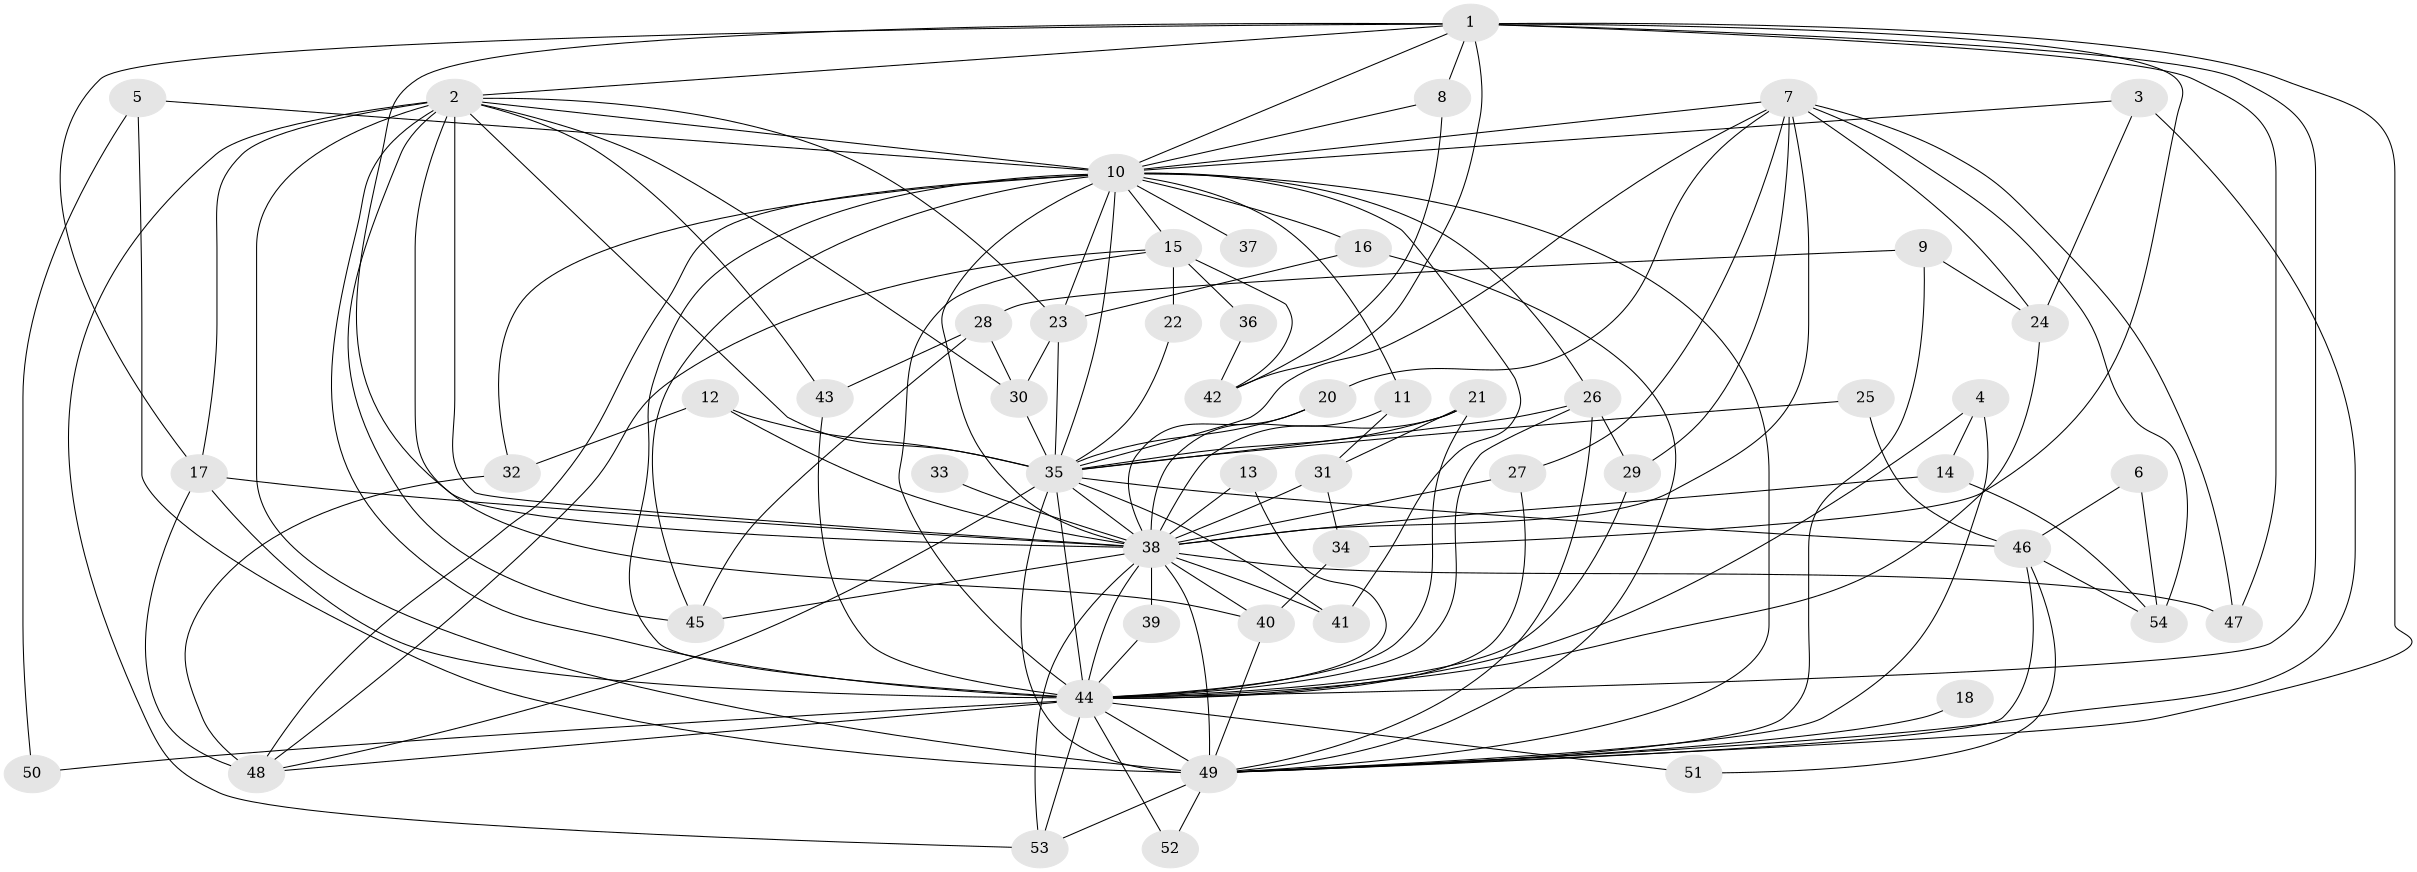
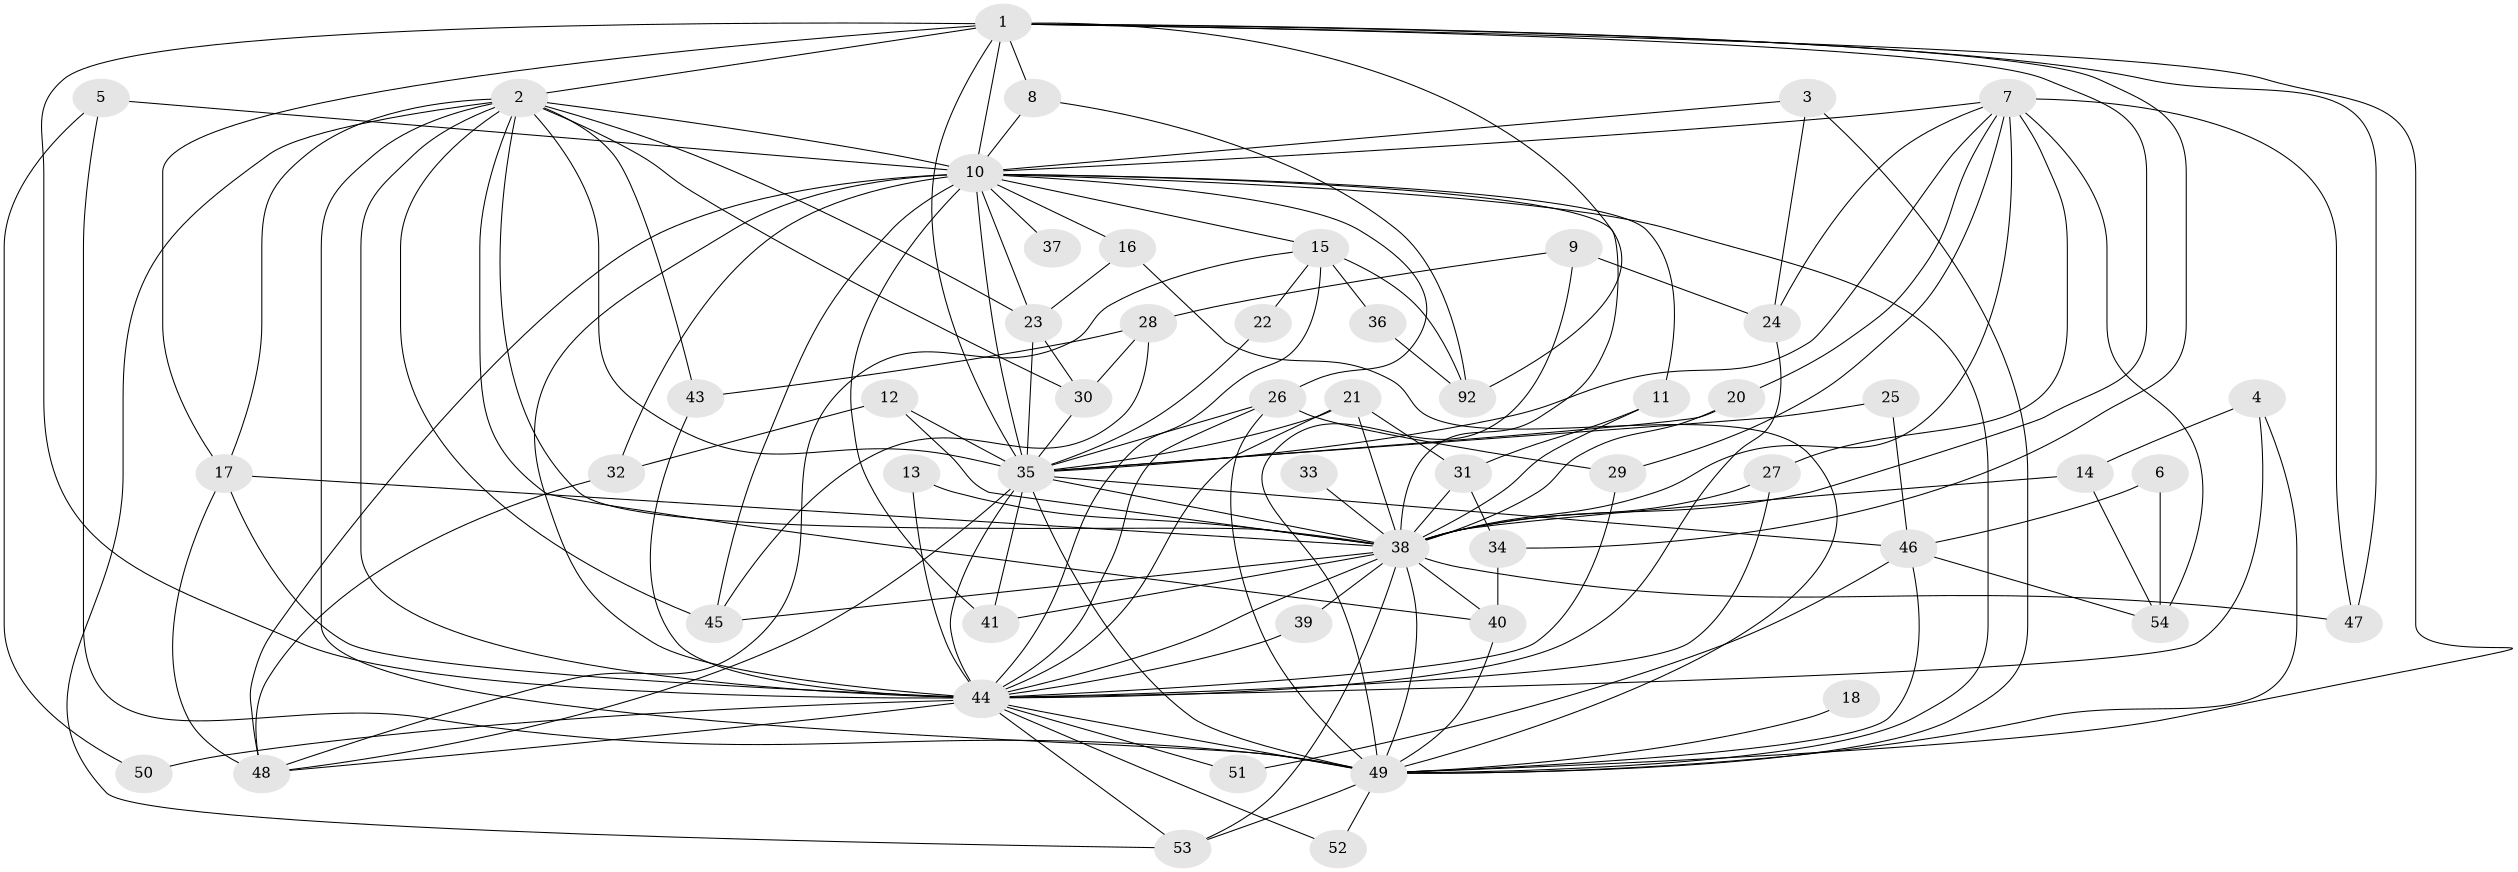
edge "1" -- "35": added
node "42": label "42" -> "92"
